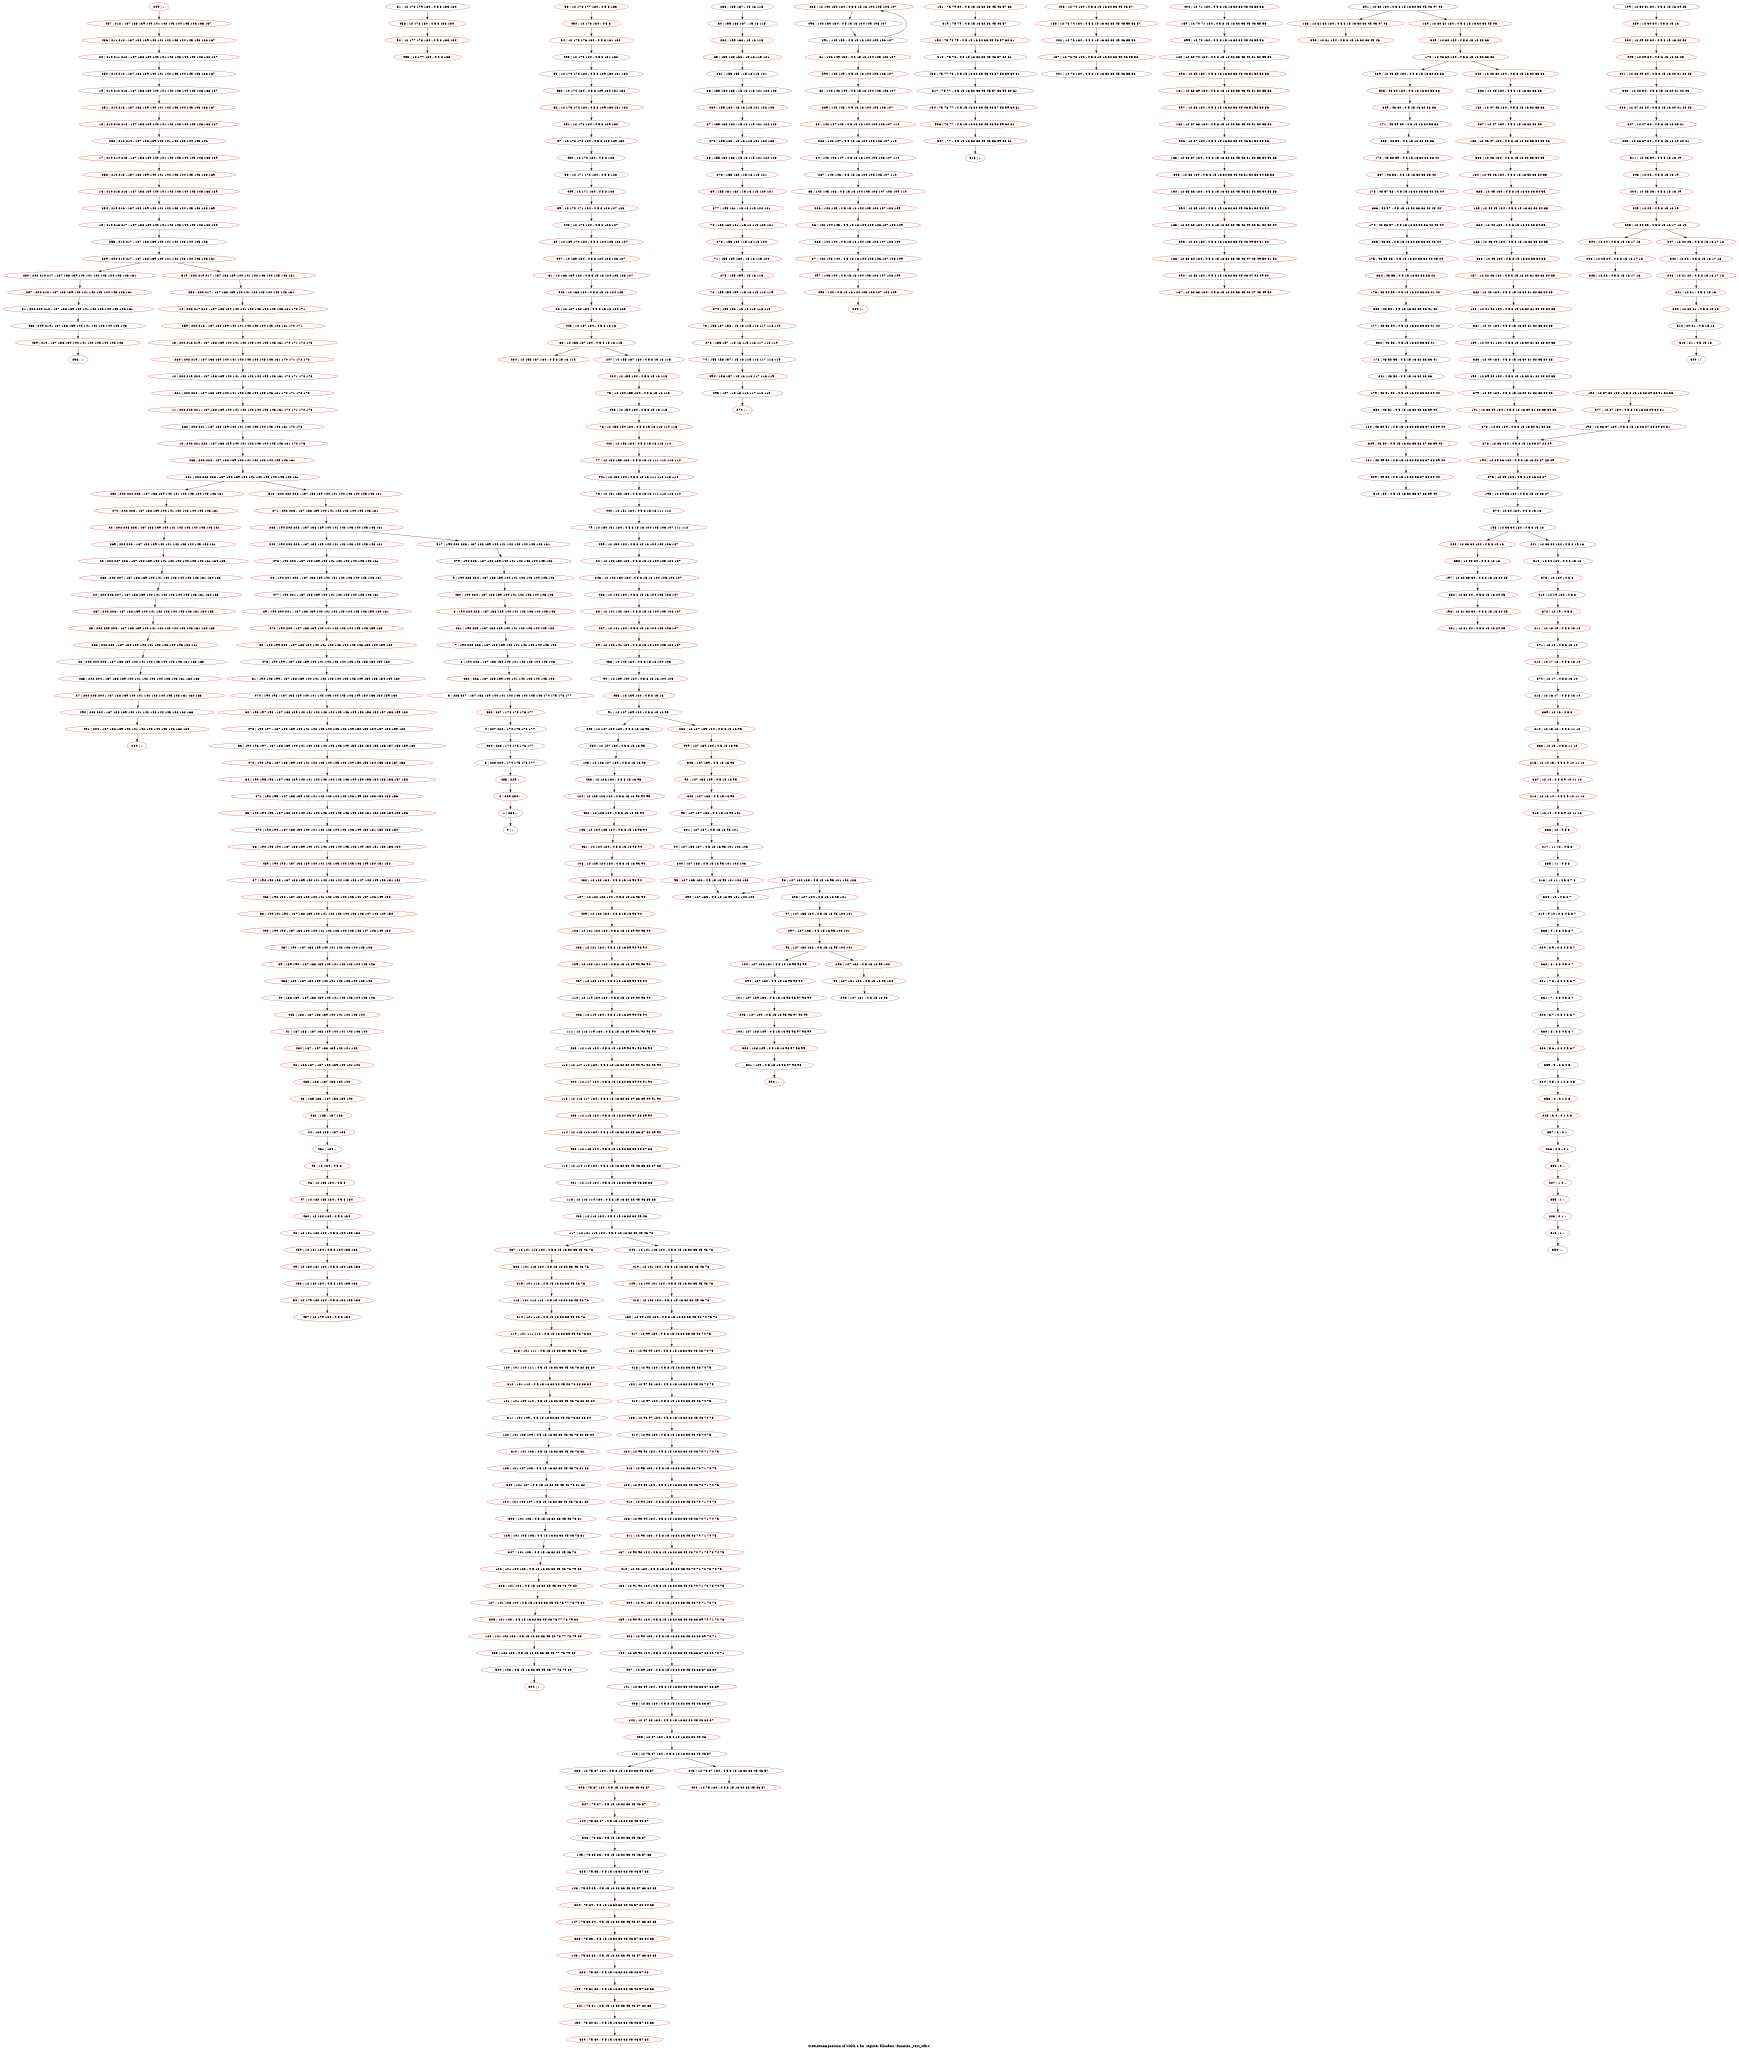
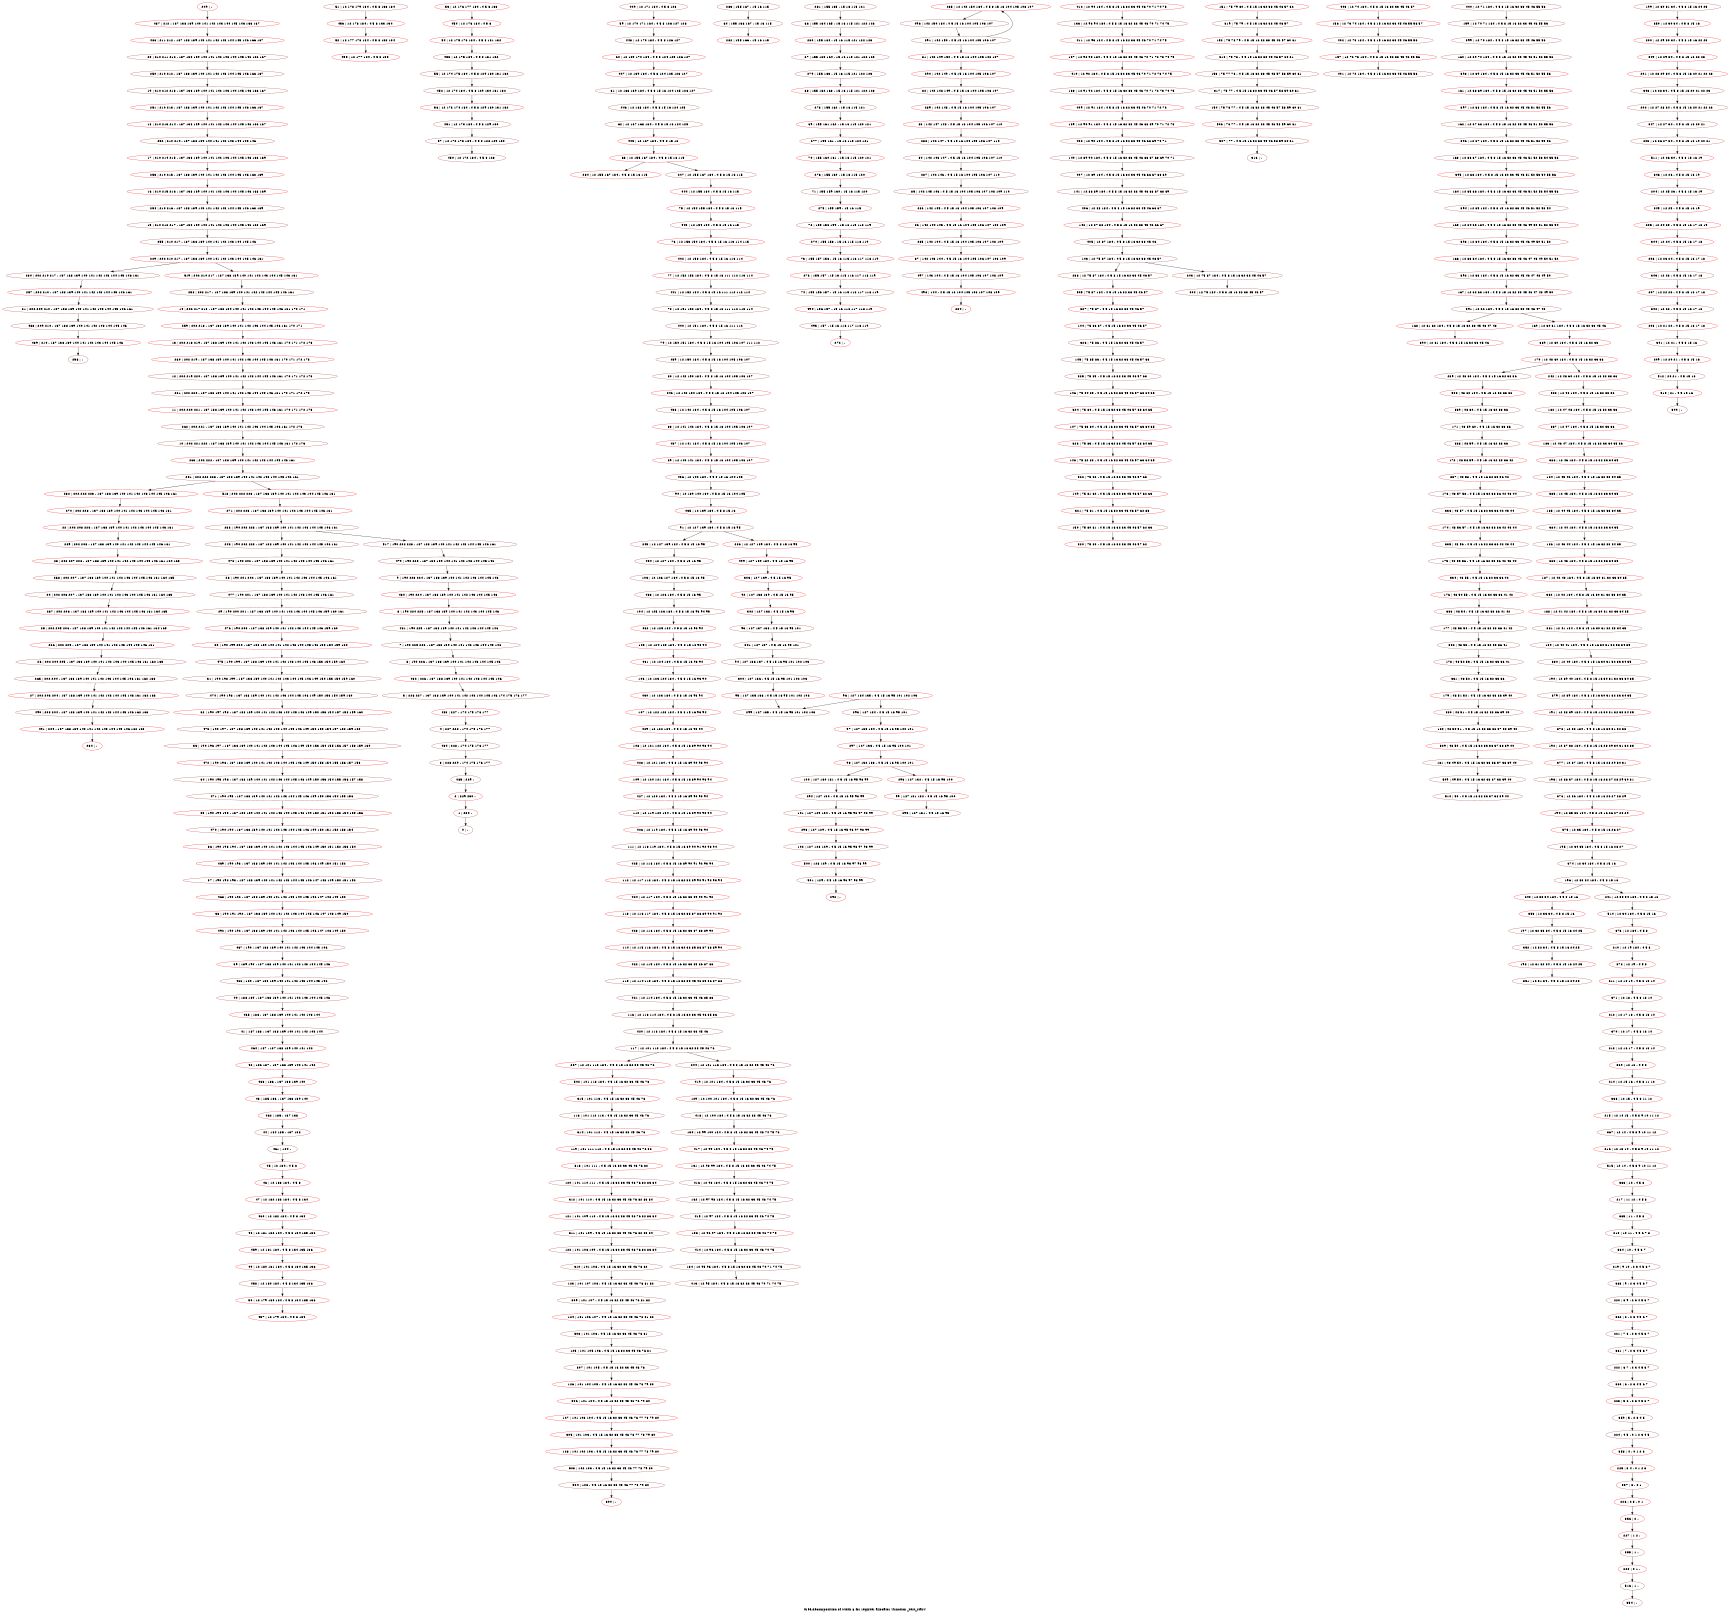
node "65 | 155 165 166 : 15 16 115 121": removed
node "58 | 12 171 172 184 : 4 5 8 128": removed
edge "205 | 12 24 25 : 4 5 8 15 16 17 18 19" -> "207 | 12 22 23 : 4 5 8 15 16 17 18": now "343 | 12 23 : 4 5 8 15 16 17 18" -> "207 | 12 22 23 : 4 5 8 15 16 17 18"
edge "167 | 12 62 63 184 : 4 5 8 15 16 32 33 45 46 47 48 49 50" -> "391 | 12 62 184 : 4 5 8 15 16 32 33 45 46 47 48": added
edge "378 | 12 38 184 : 4 5 8 15 16 30 31 32 33" -> "376 | 12 36 184 : 4 5 8 15 16 26 27 28 29": now "378 | 12 38 184 : 4 5 8 15 16 30 31 32 33" -> "192 | 12 37 38 184 : 4 5 8 15 16 28 29 30 31 32 33"
node "135 | 12 94 95 184 : 4 5 8 15 16 32 33 45 46 70 71 74 75": removed
